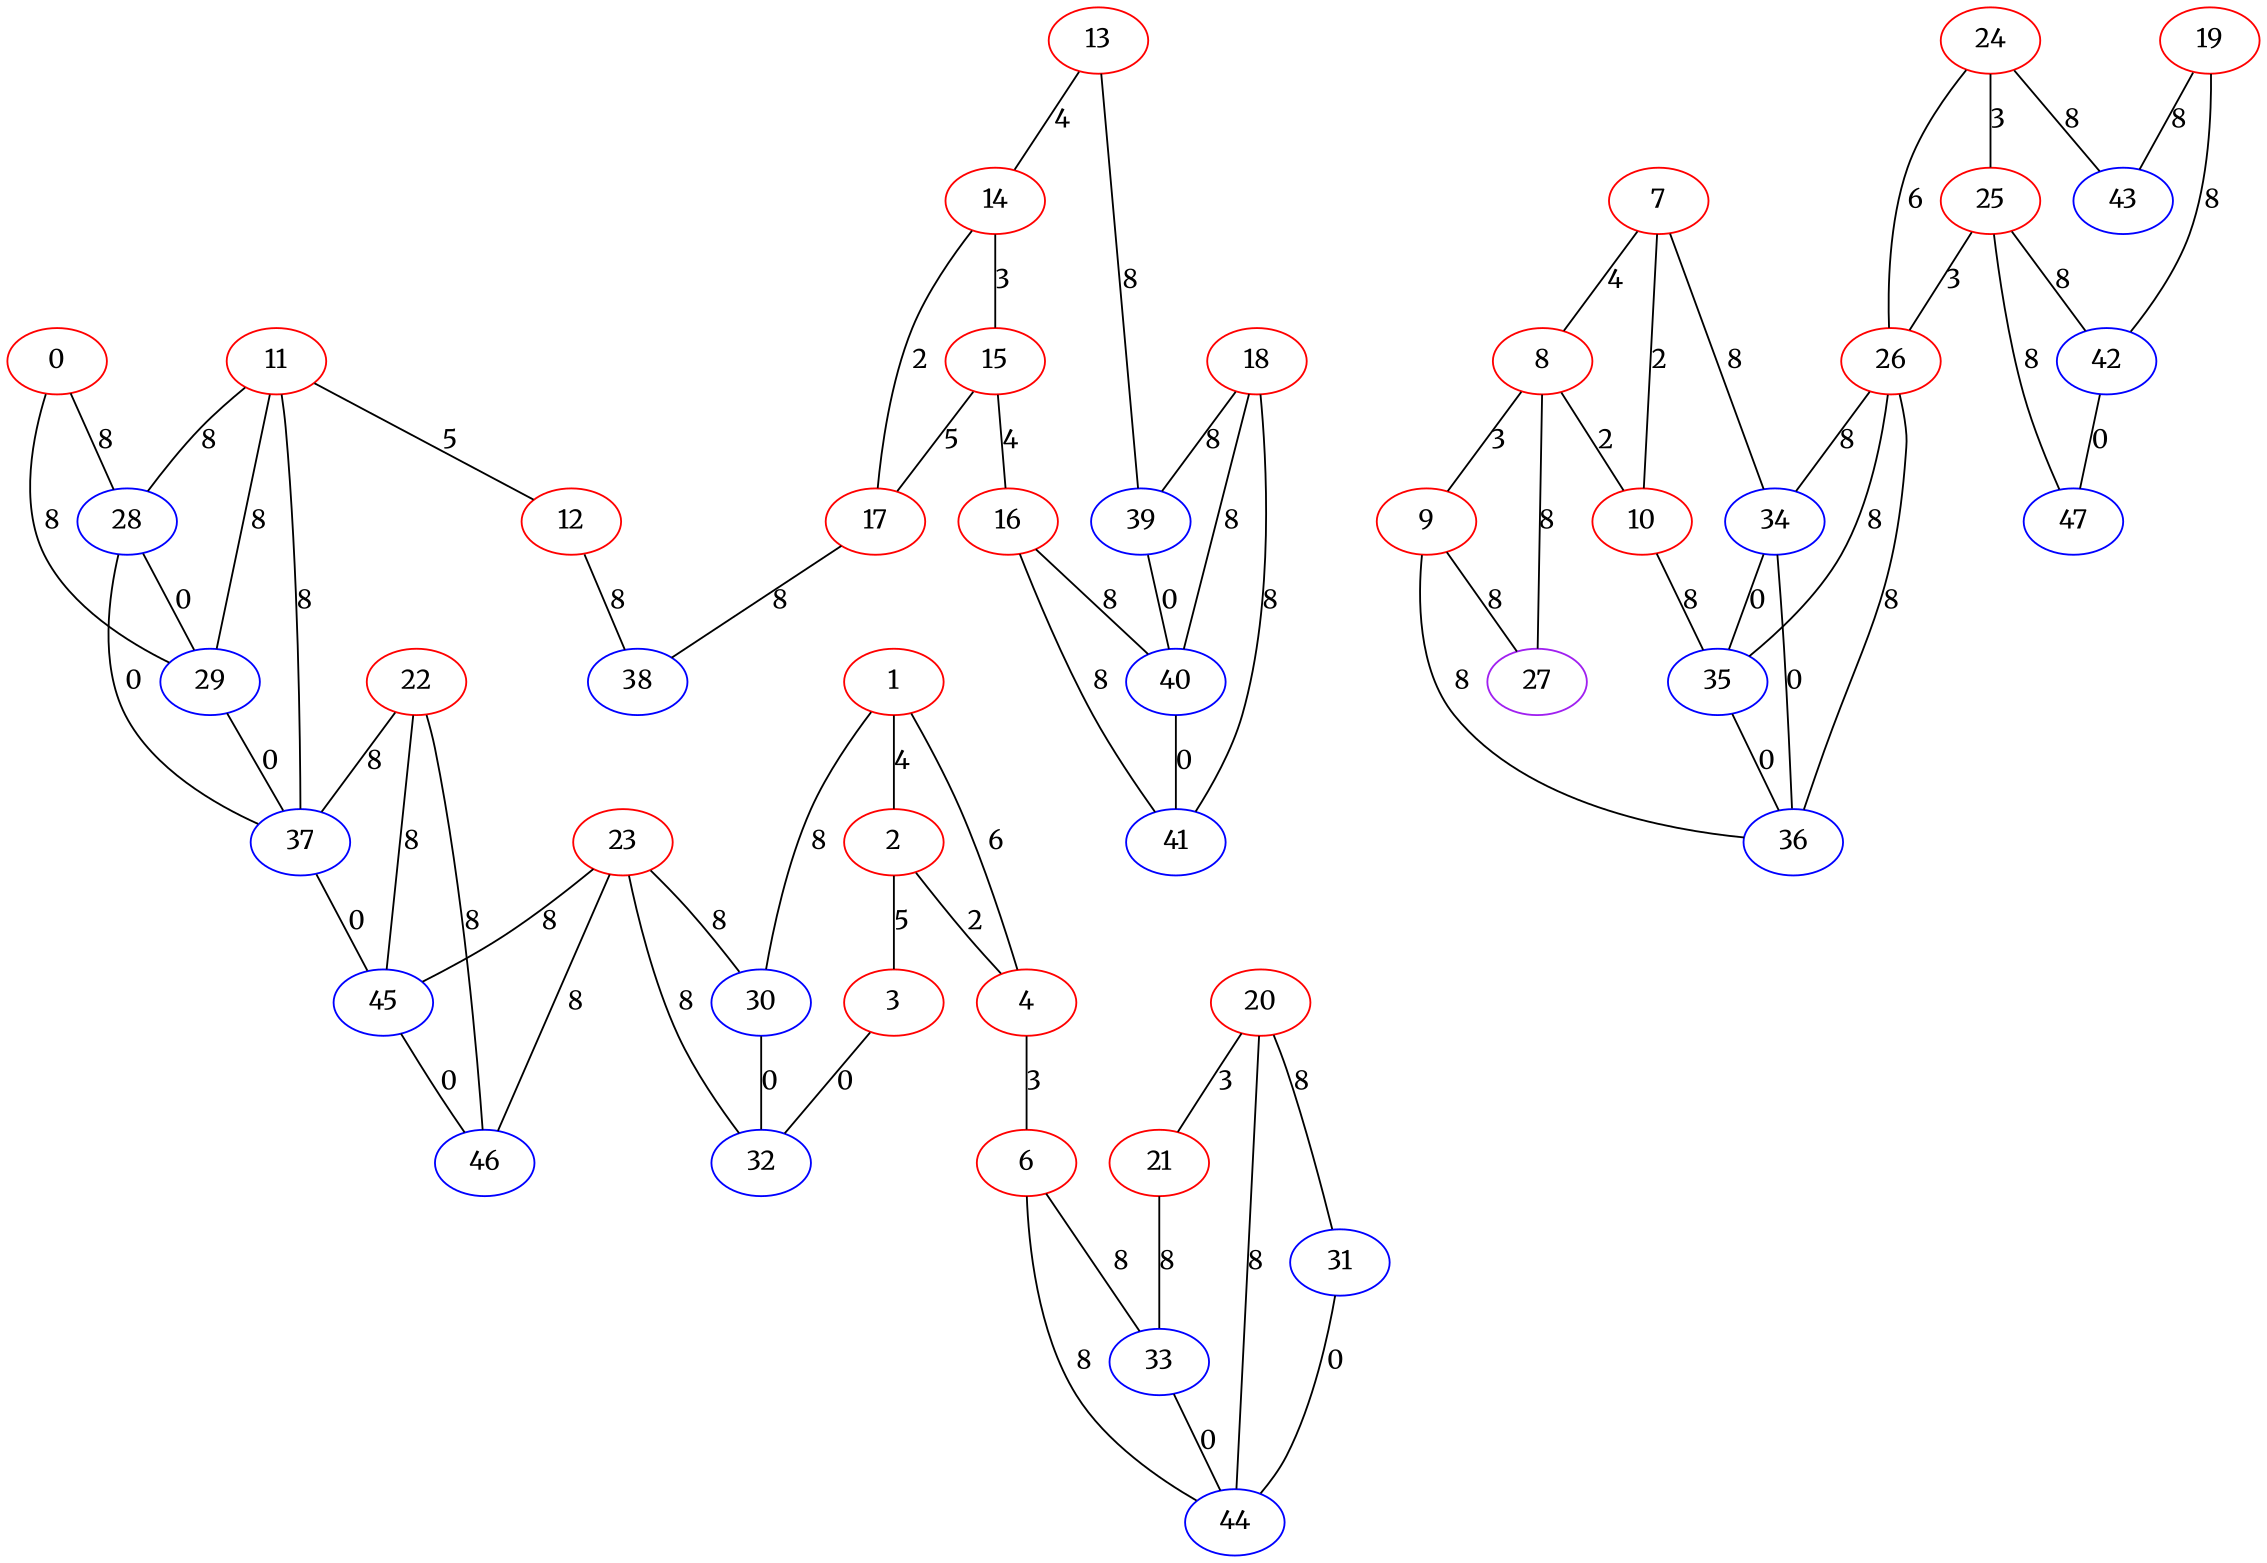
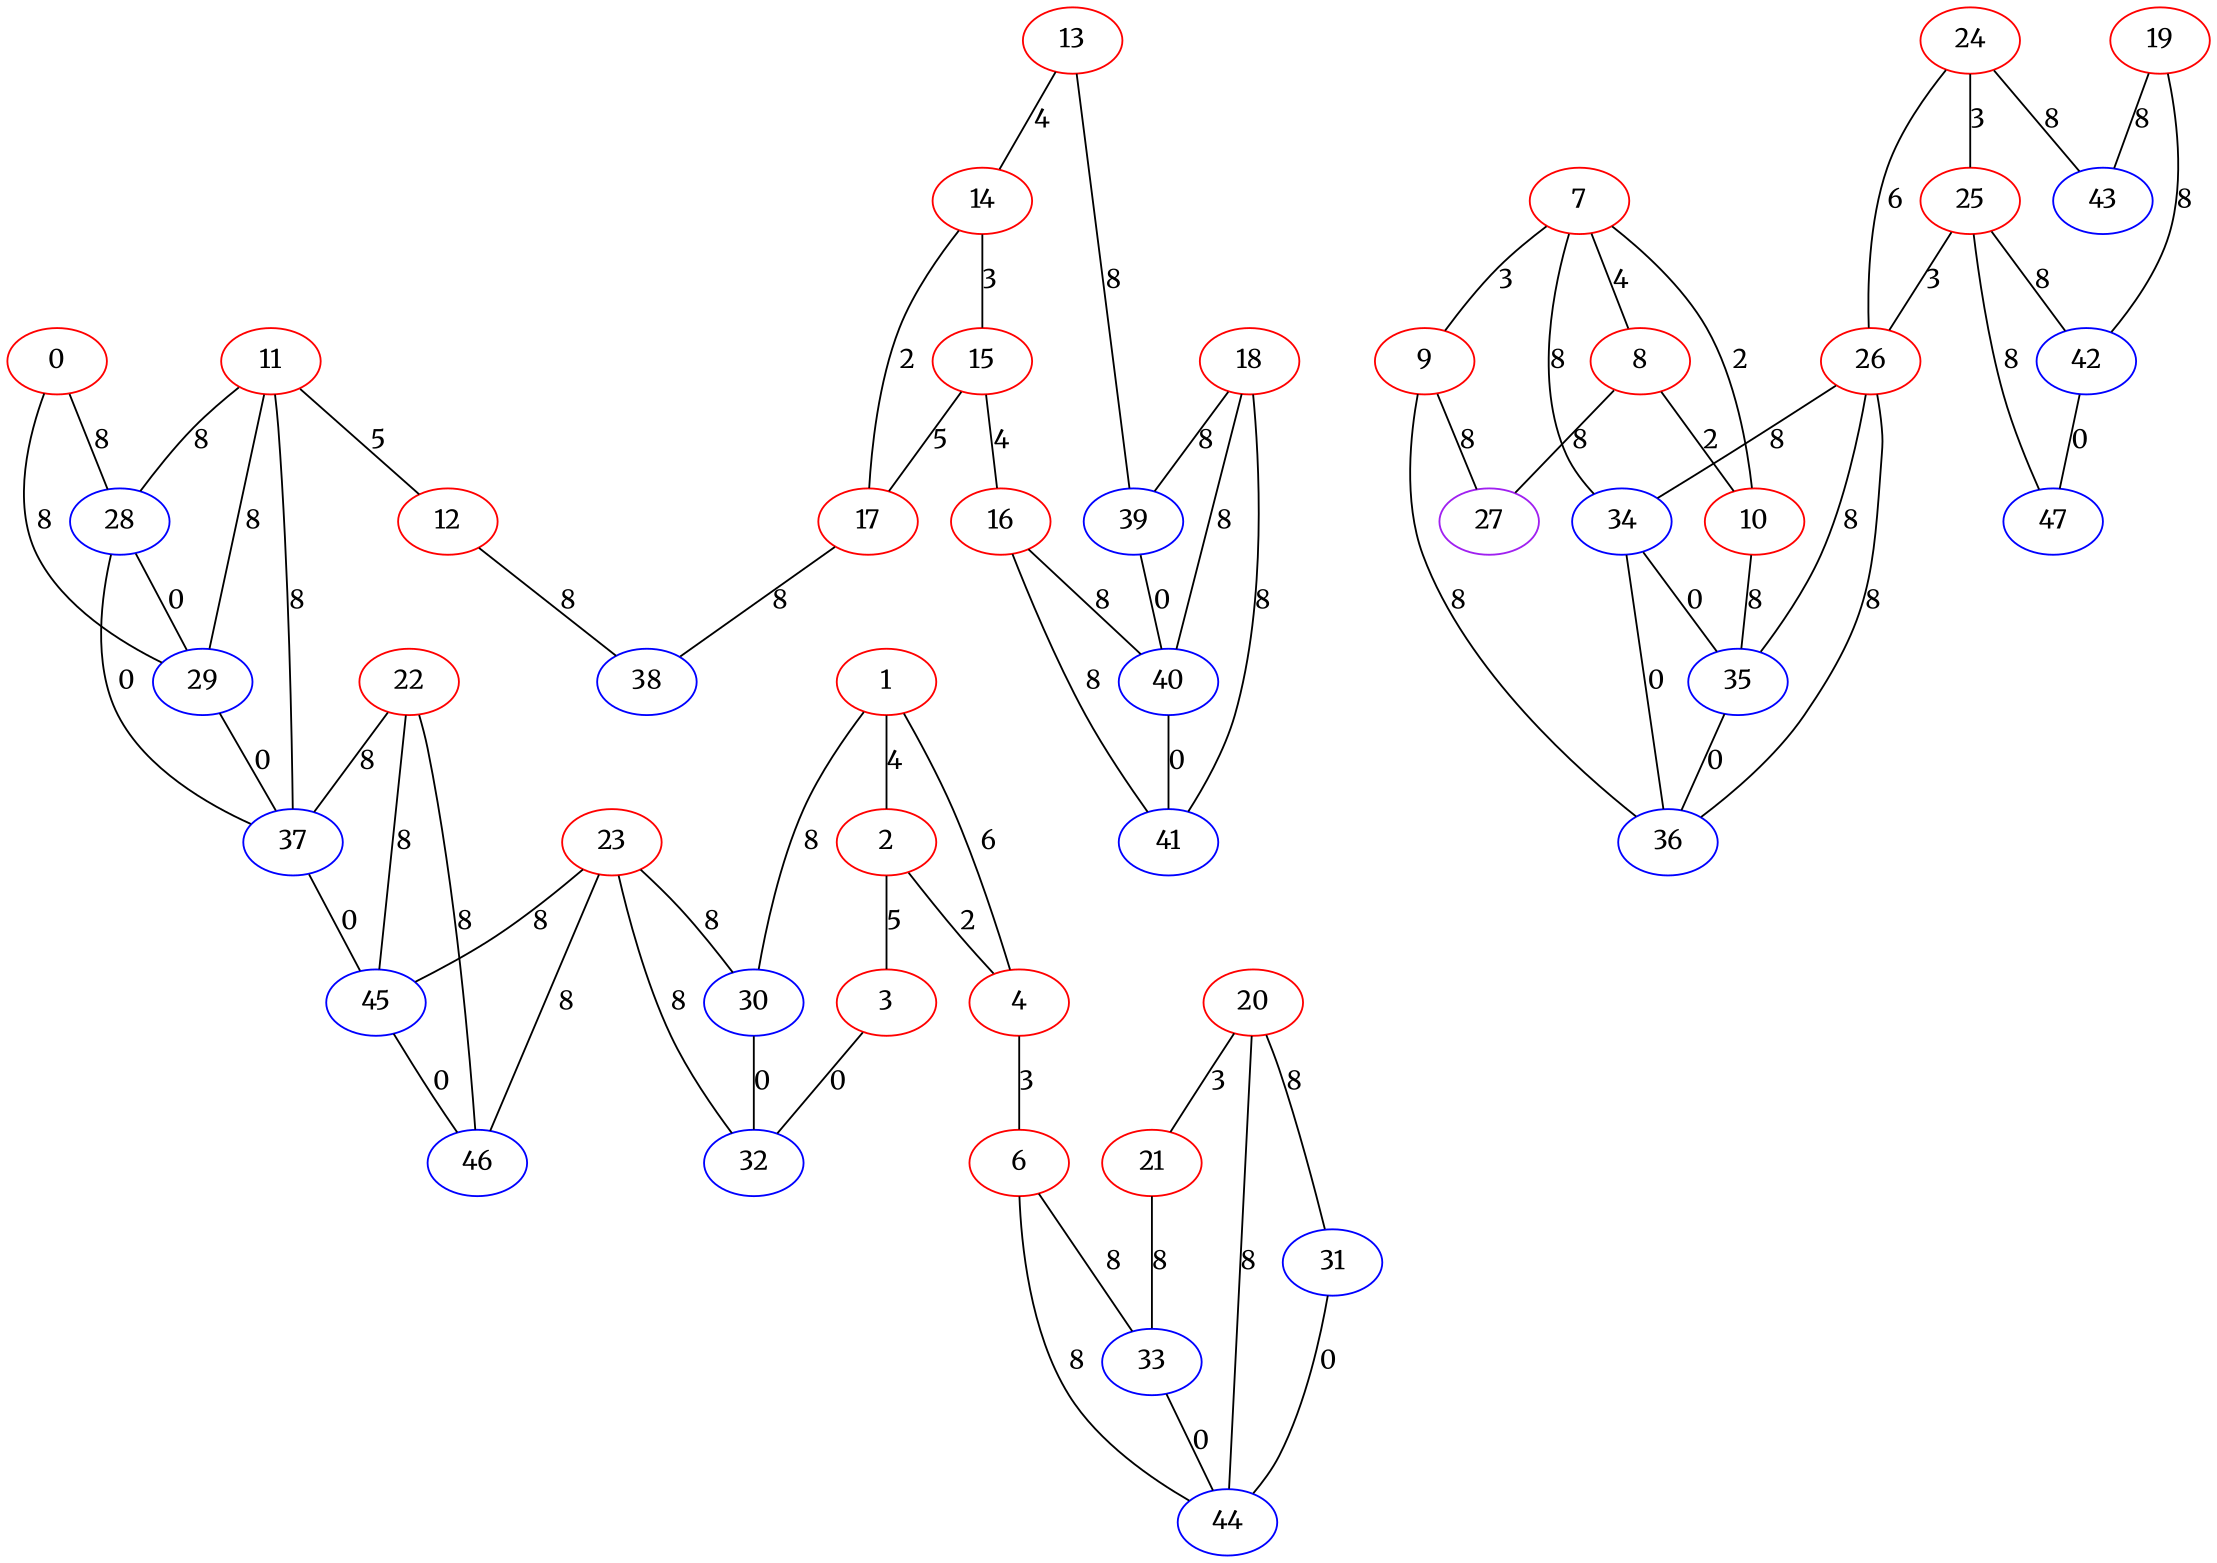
edge "8" -- "9": now "7" -- "9"
